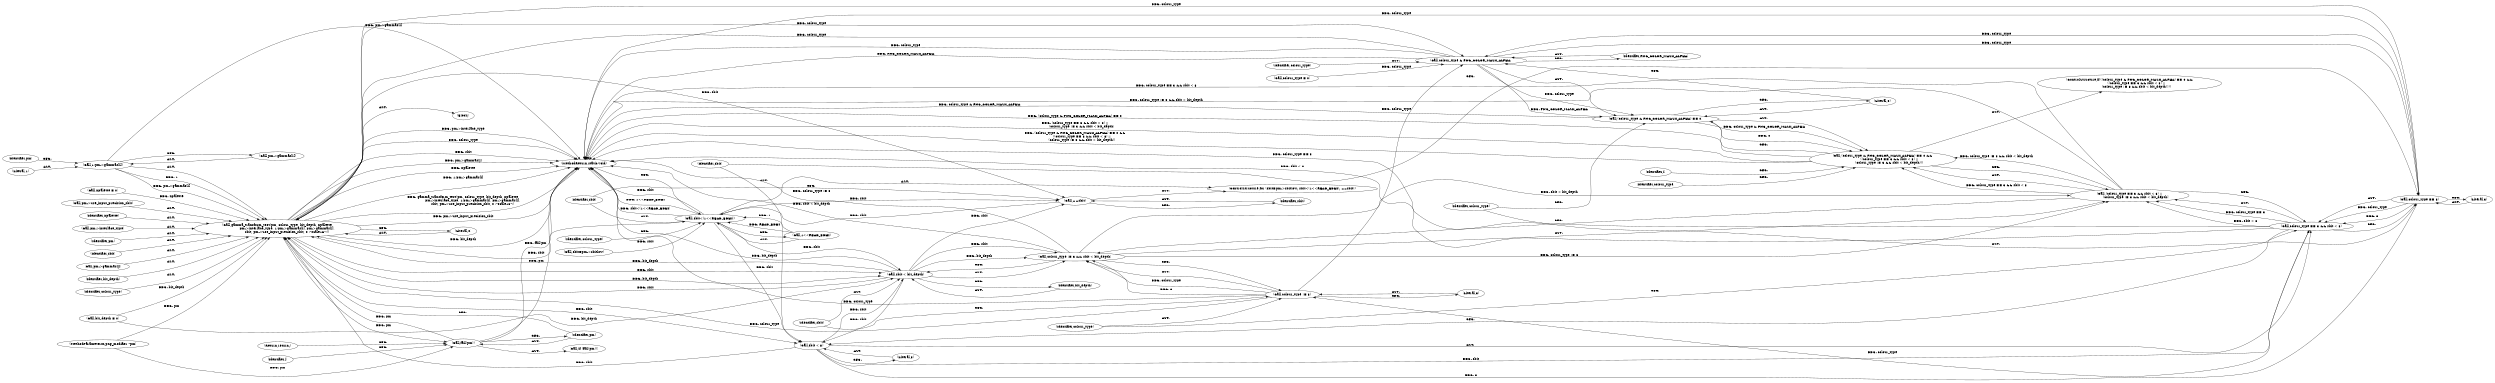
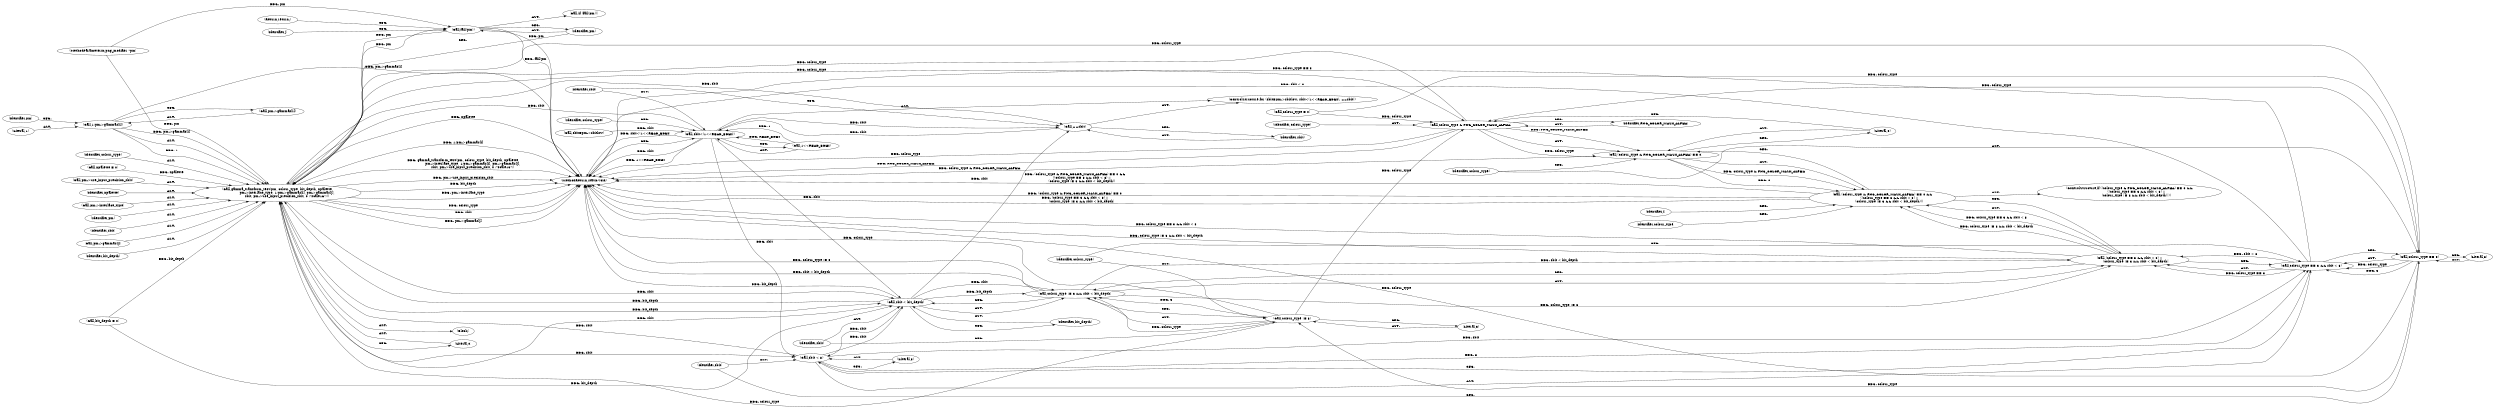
edge "(Call,colour_type & PNG_COLOR_MASK_ALPHA)" -> "(Call,colour_type == 3)": now "(Call,colour_type = 0)" -> "(Call,colour_type == 3)"
